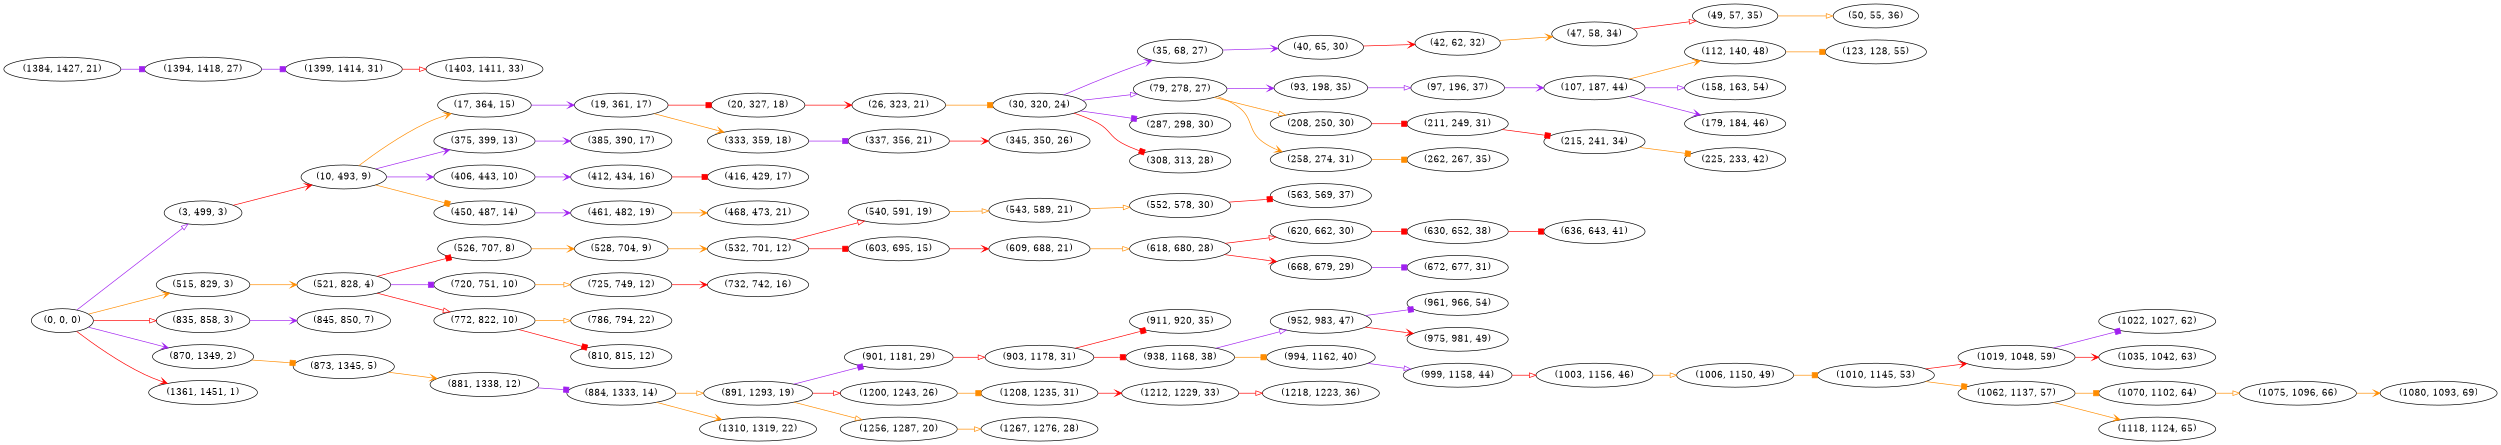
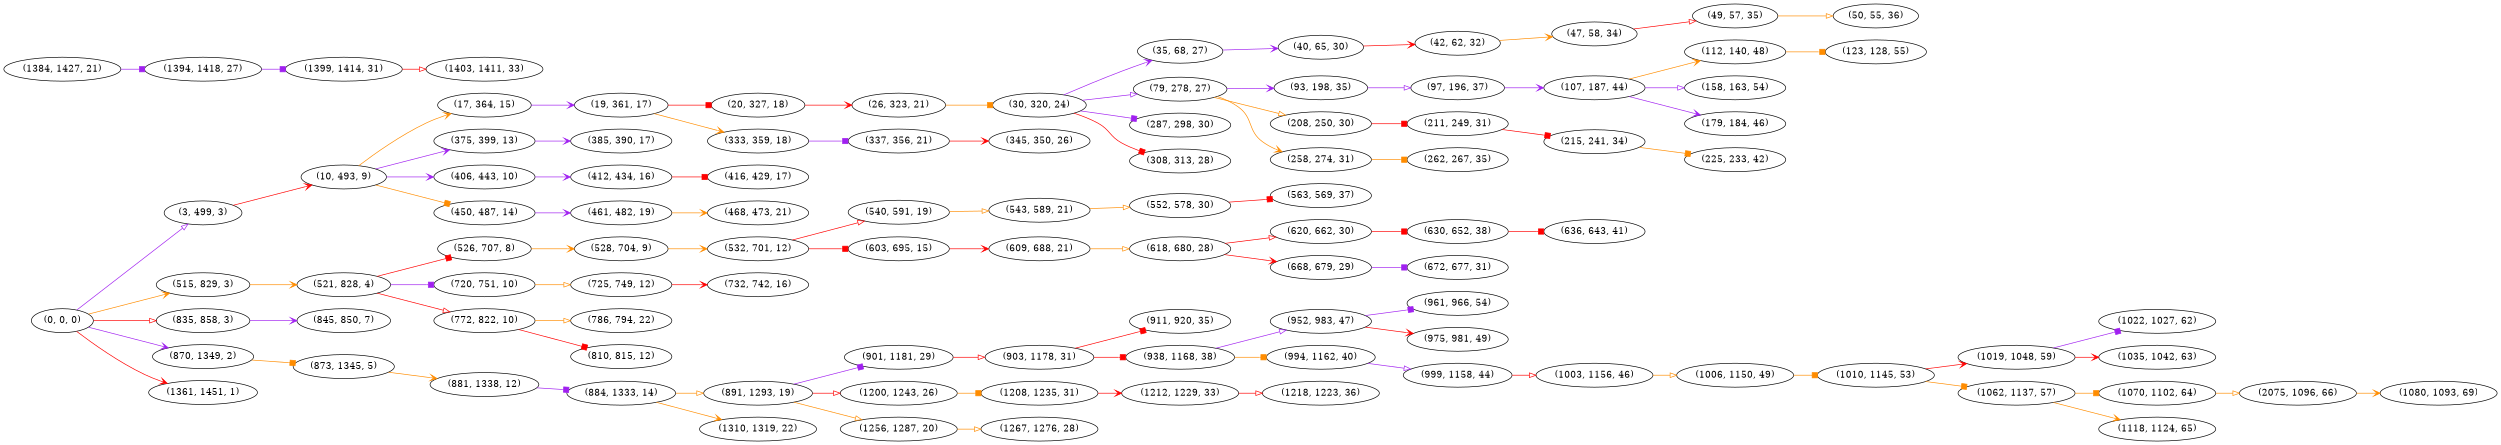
node "(1075, 1096, 66)": label "(1075, 1096, 66)" -> "(2075, 1096, 66)"
